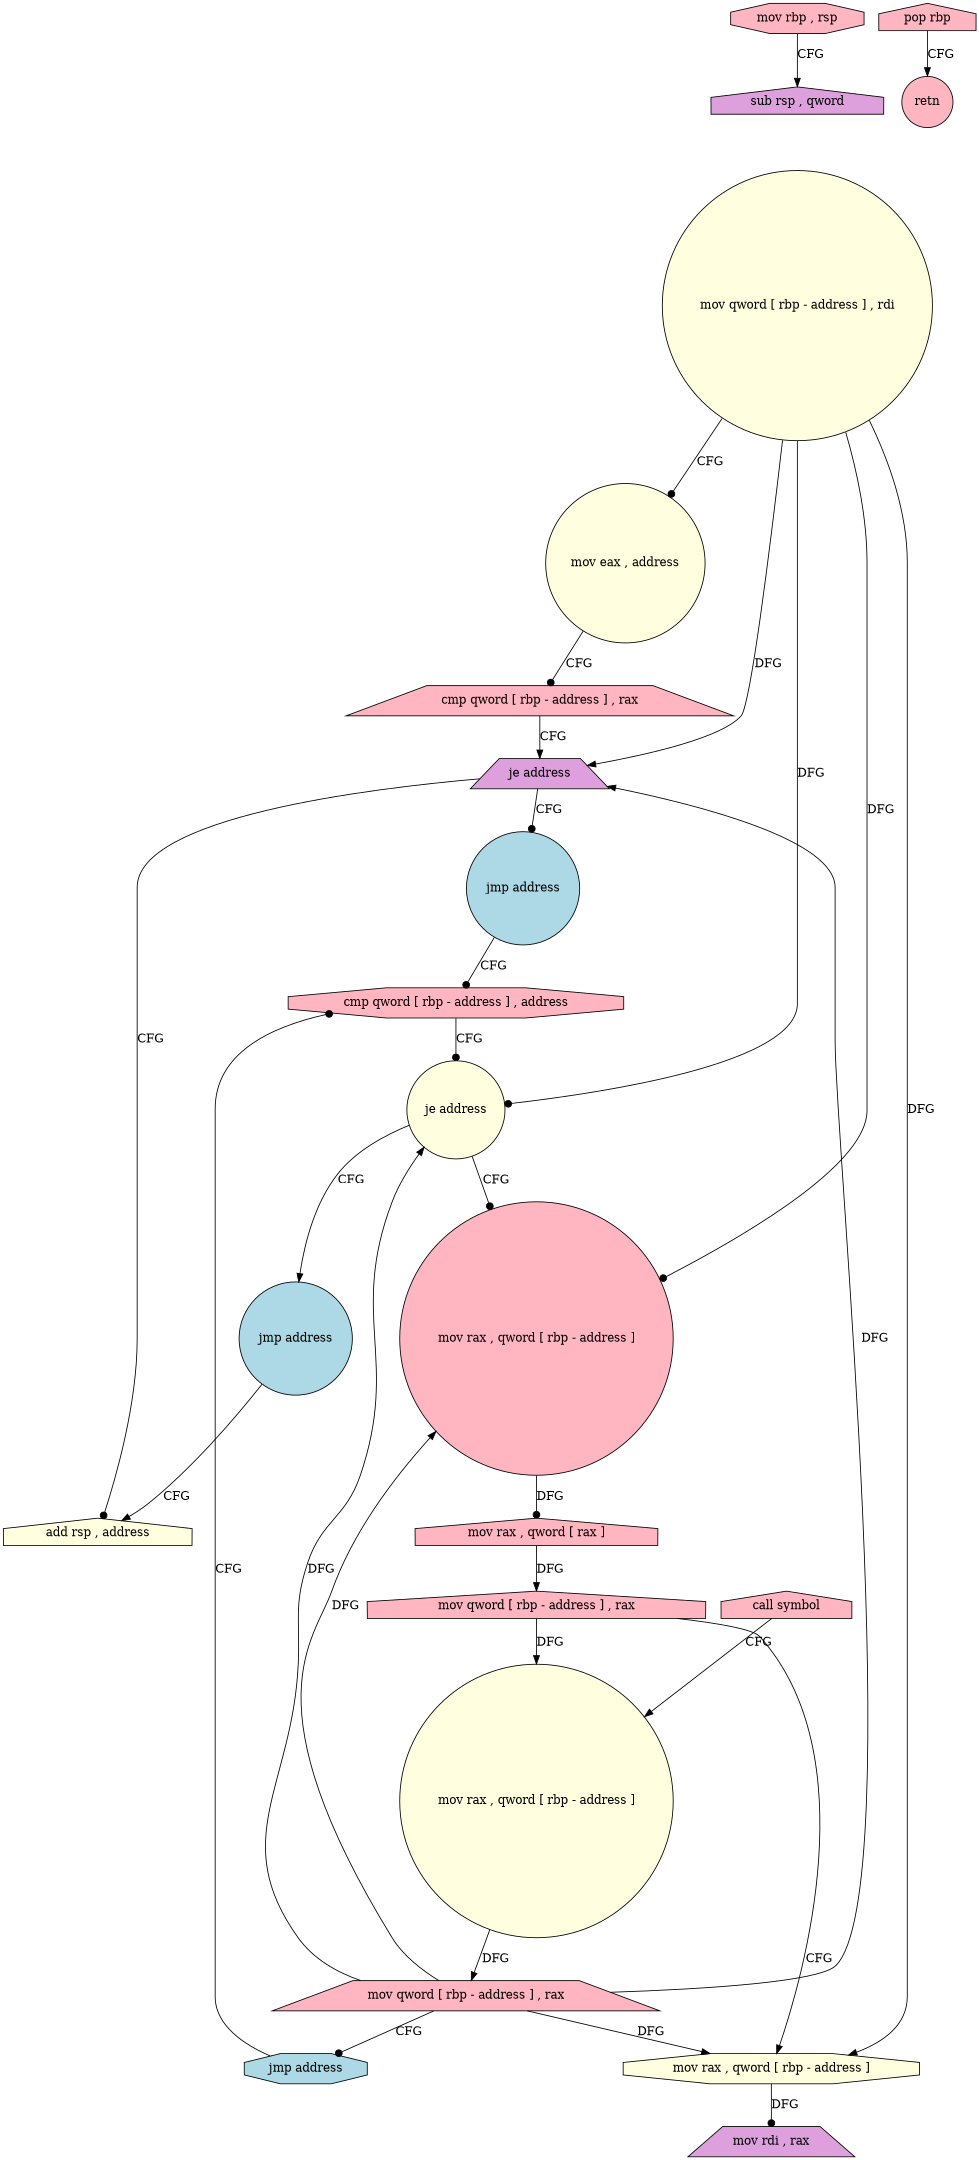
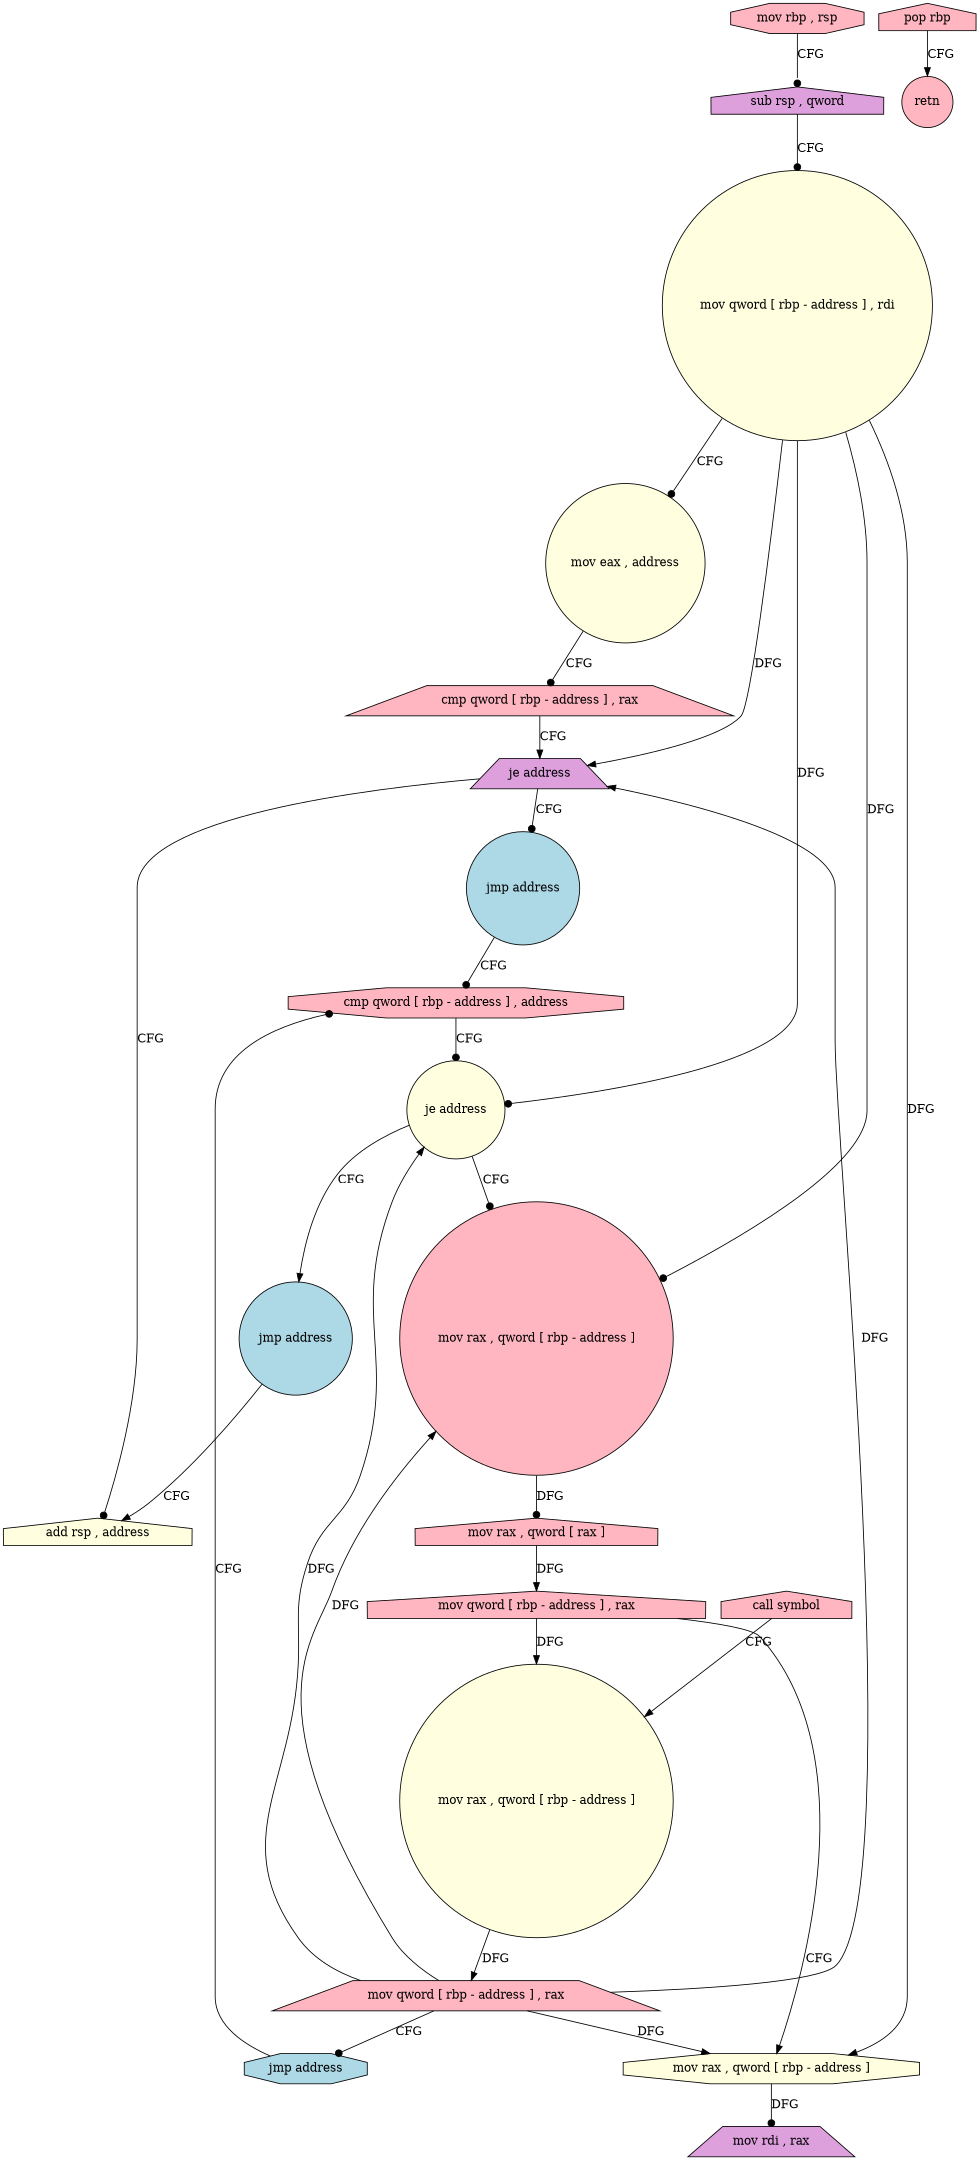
edge "mov rbp , rsp" -> "sub rsp , qword": arrowhead normal -> dot
edge "sub rsp , qword" -> "mov qword [ rbp - address ] , rdi": added, label "CFG"
